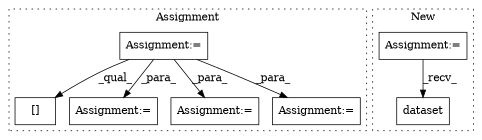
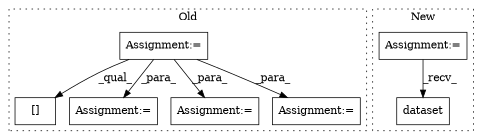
cluster "Assignment": label "Assignment" -> "Old"
